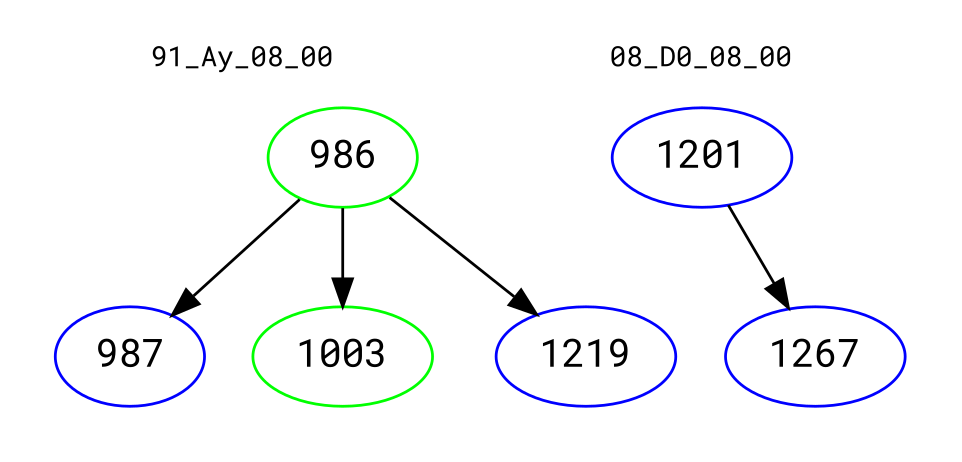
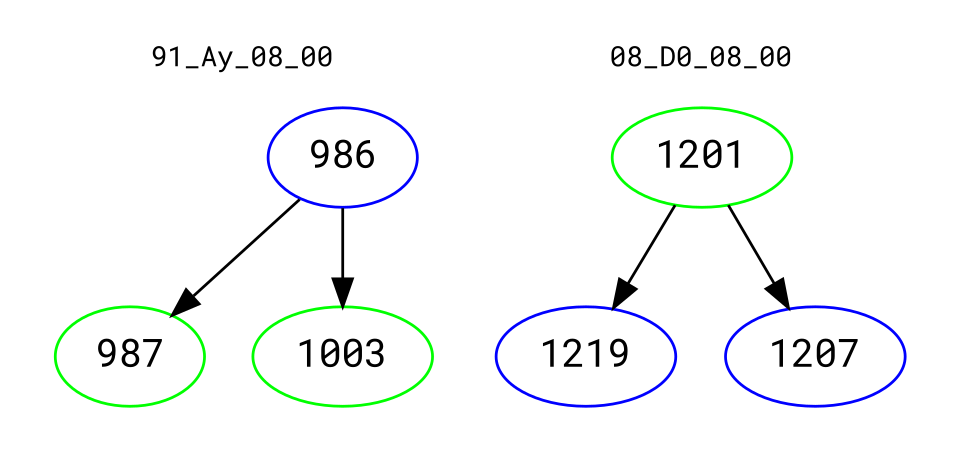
node "986": color green -> blue
node "1201": color blue -> green
edge "986" -> "1219": now "1201" -> "1219"
node "987": color blue -> green
node "1267": label "1267" -> "1207"
